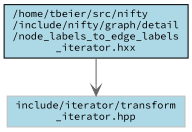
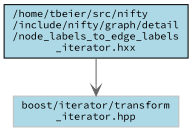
node "include/iterator/transform _iterator.hpp": label "include/iterator/transform _iterator.hpp" -> "boost/iterator/transform _iterator.hpp"
